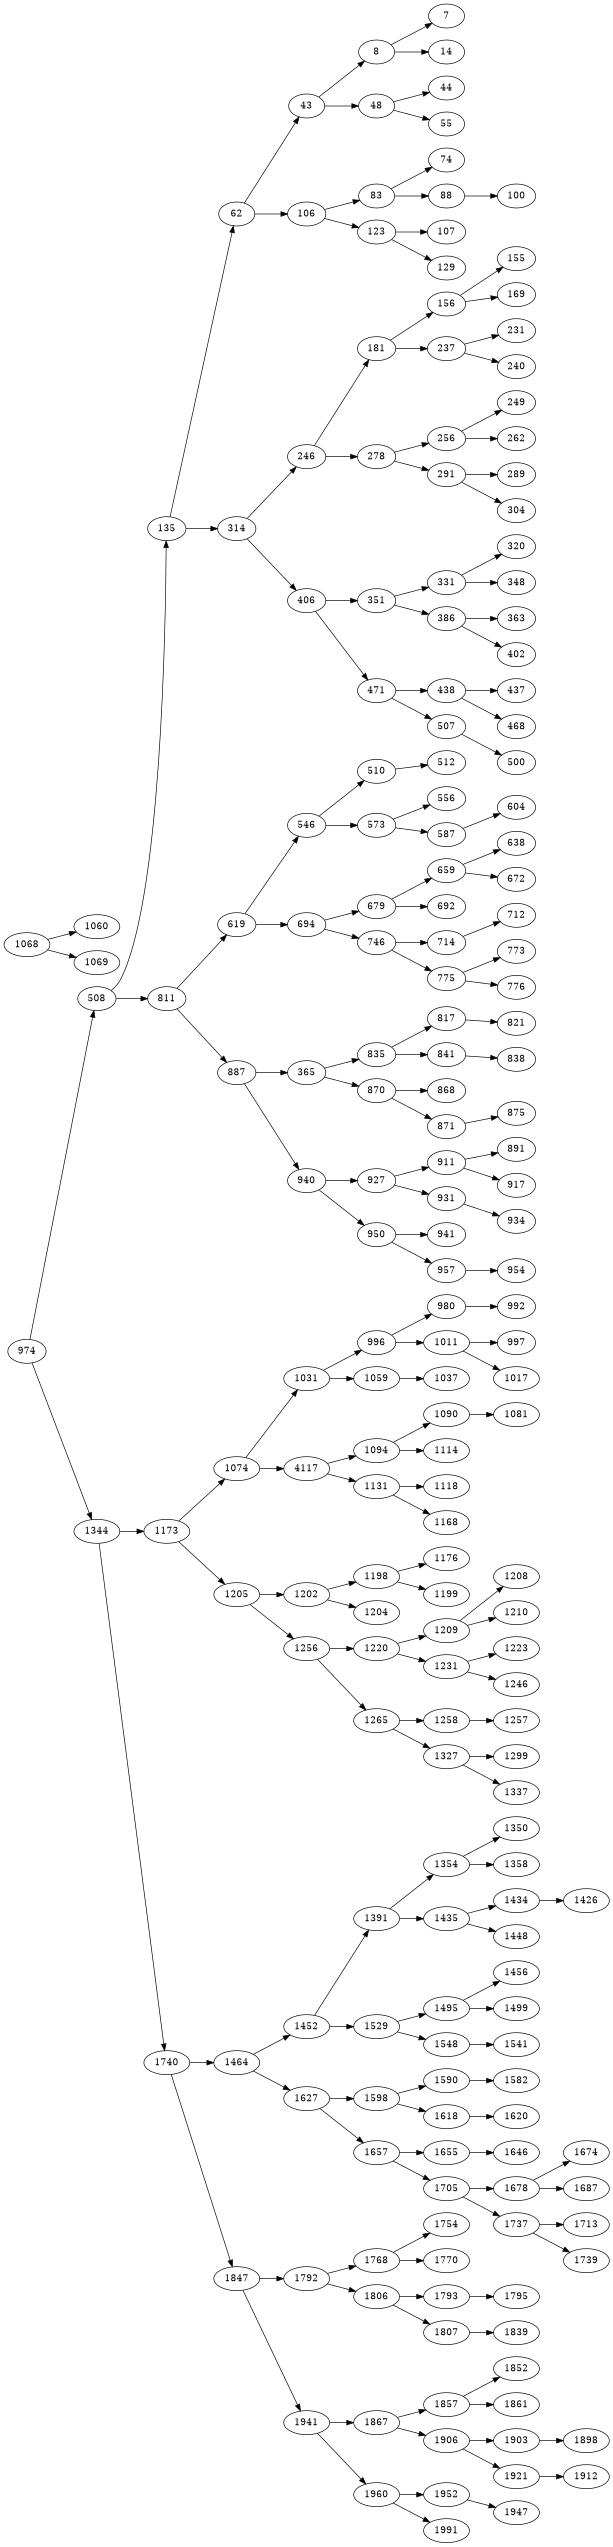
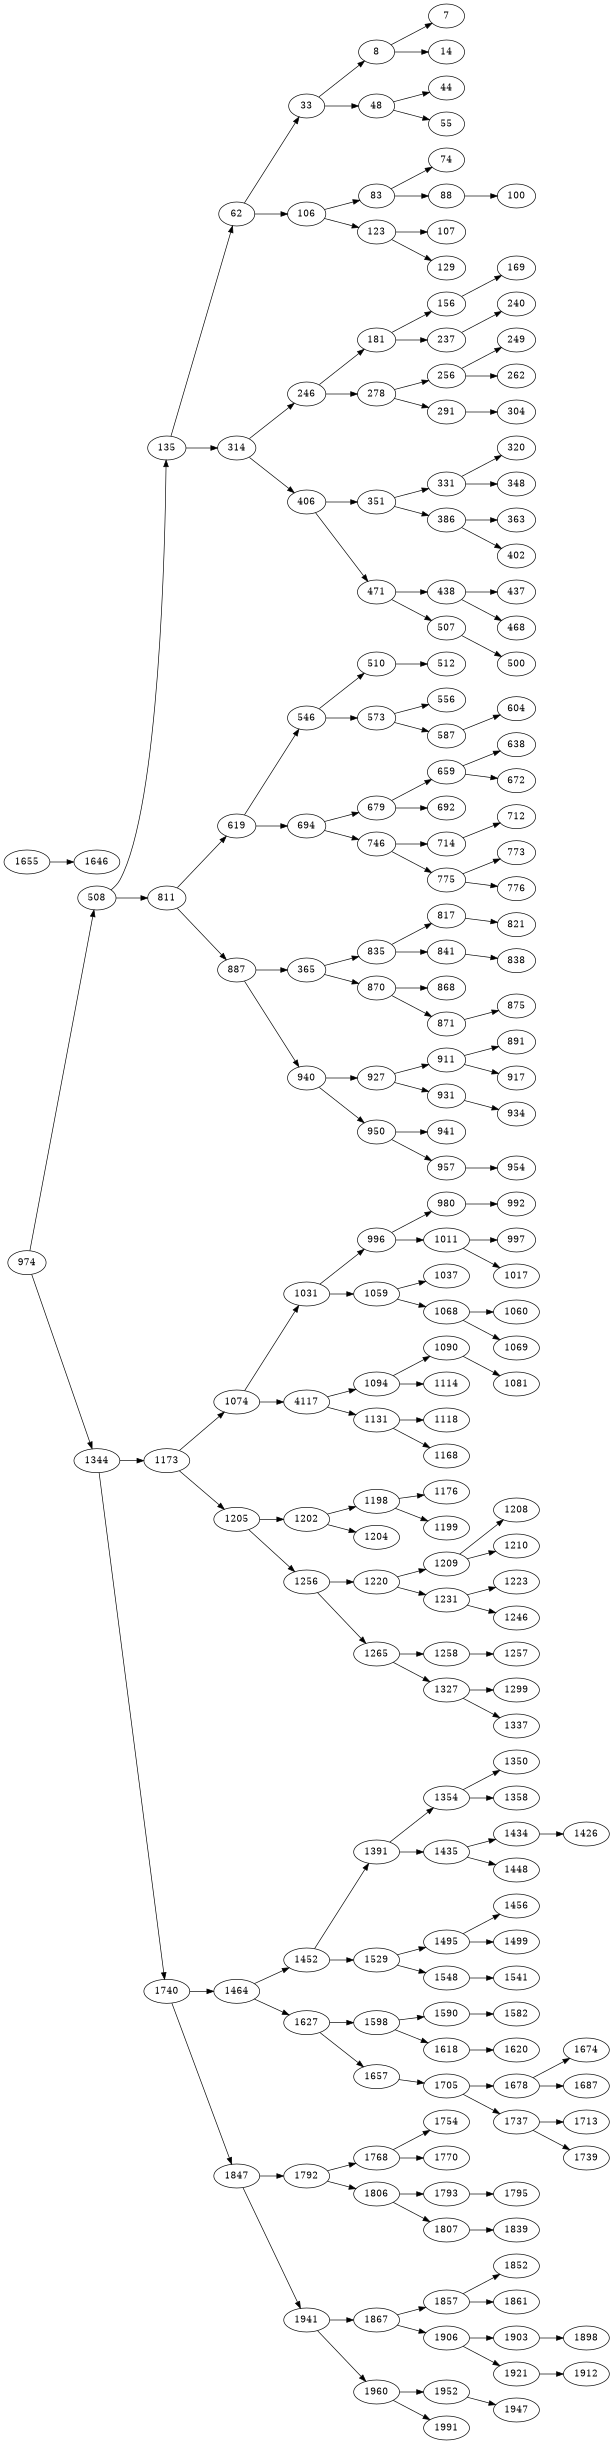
node "43": label "43" -> "33"
node "155": removed
node "231": removed
node "289": removed
edge "1059" -> "1068": added
edge "1657" -> "1655": removed
